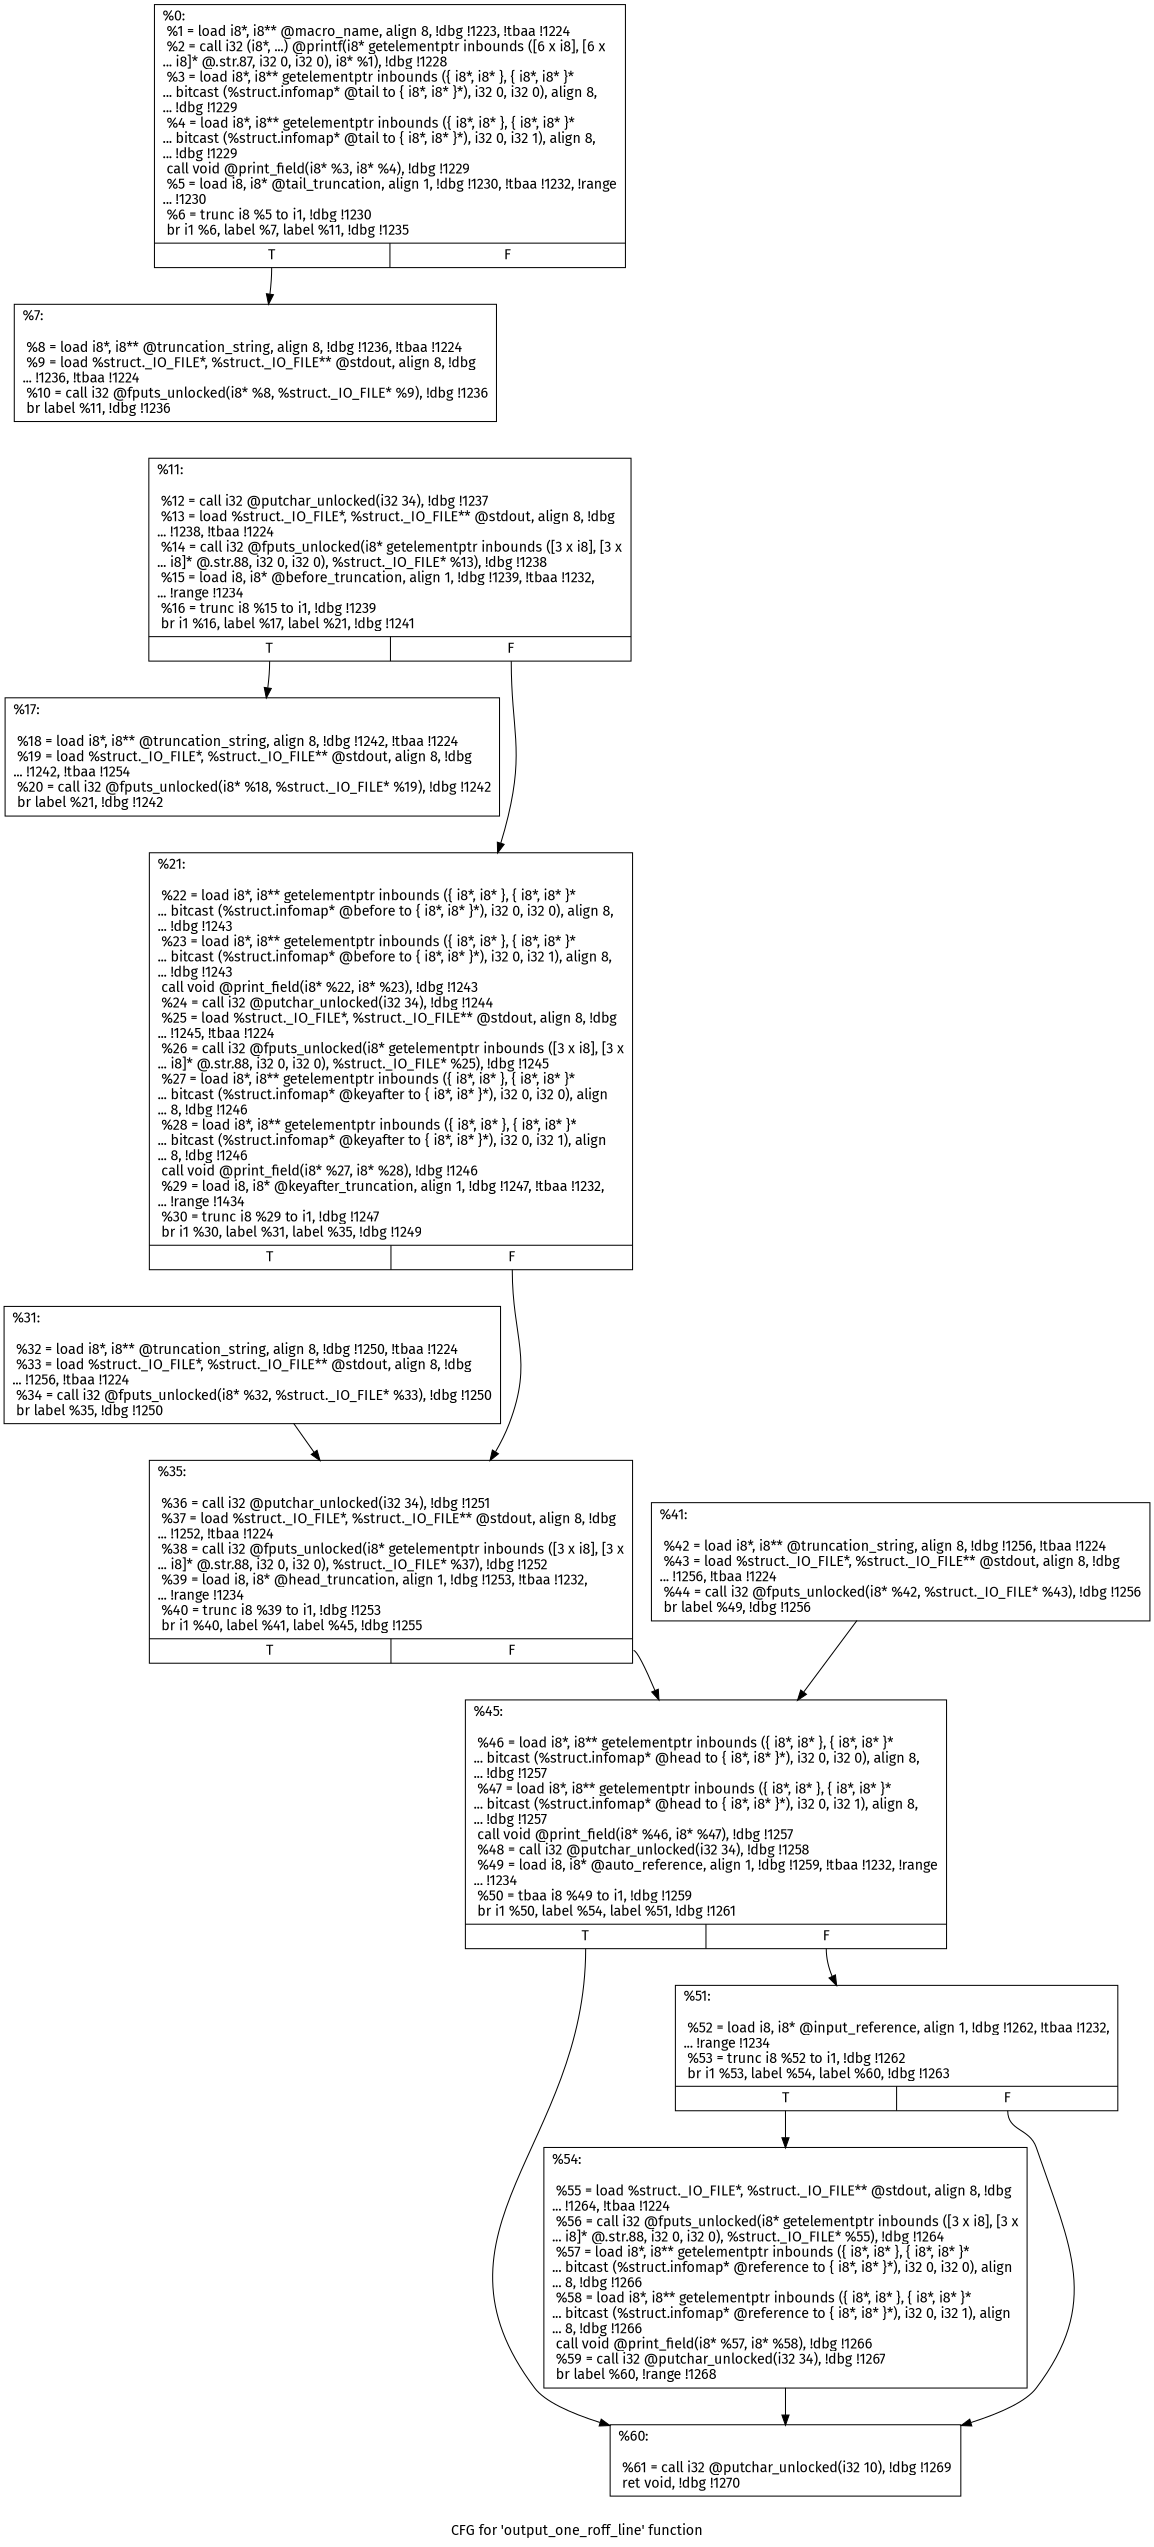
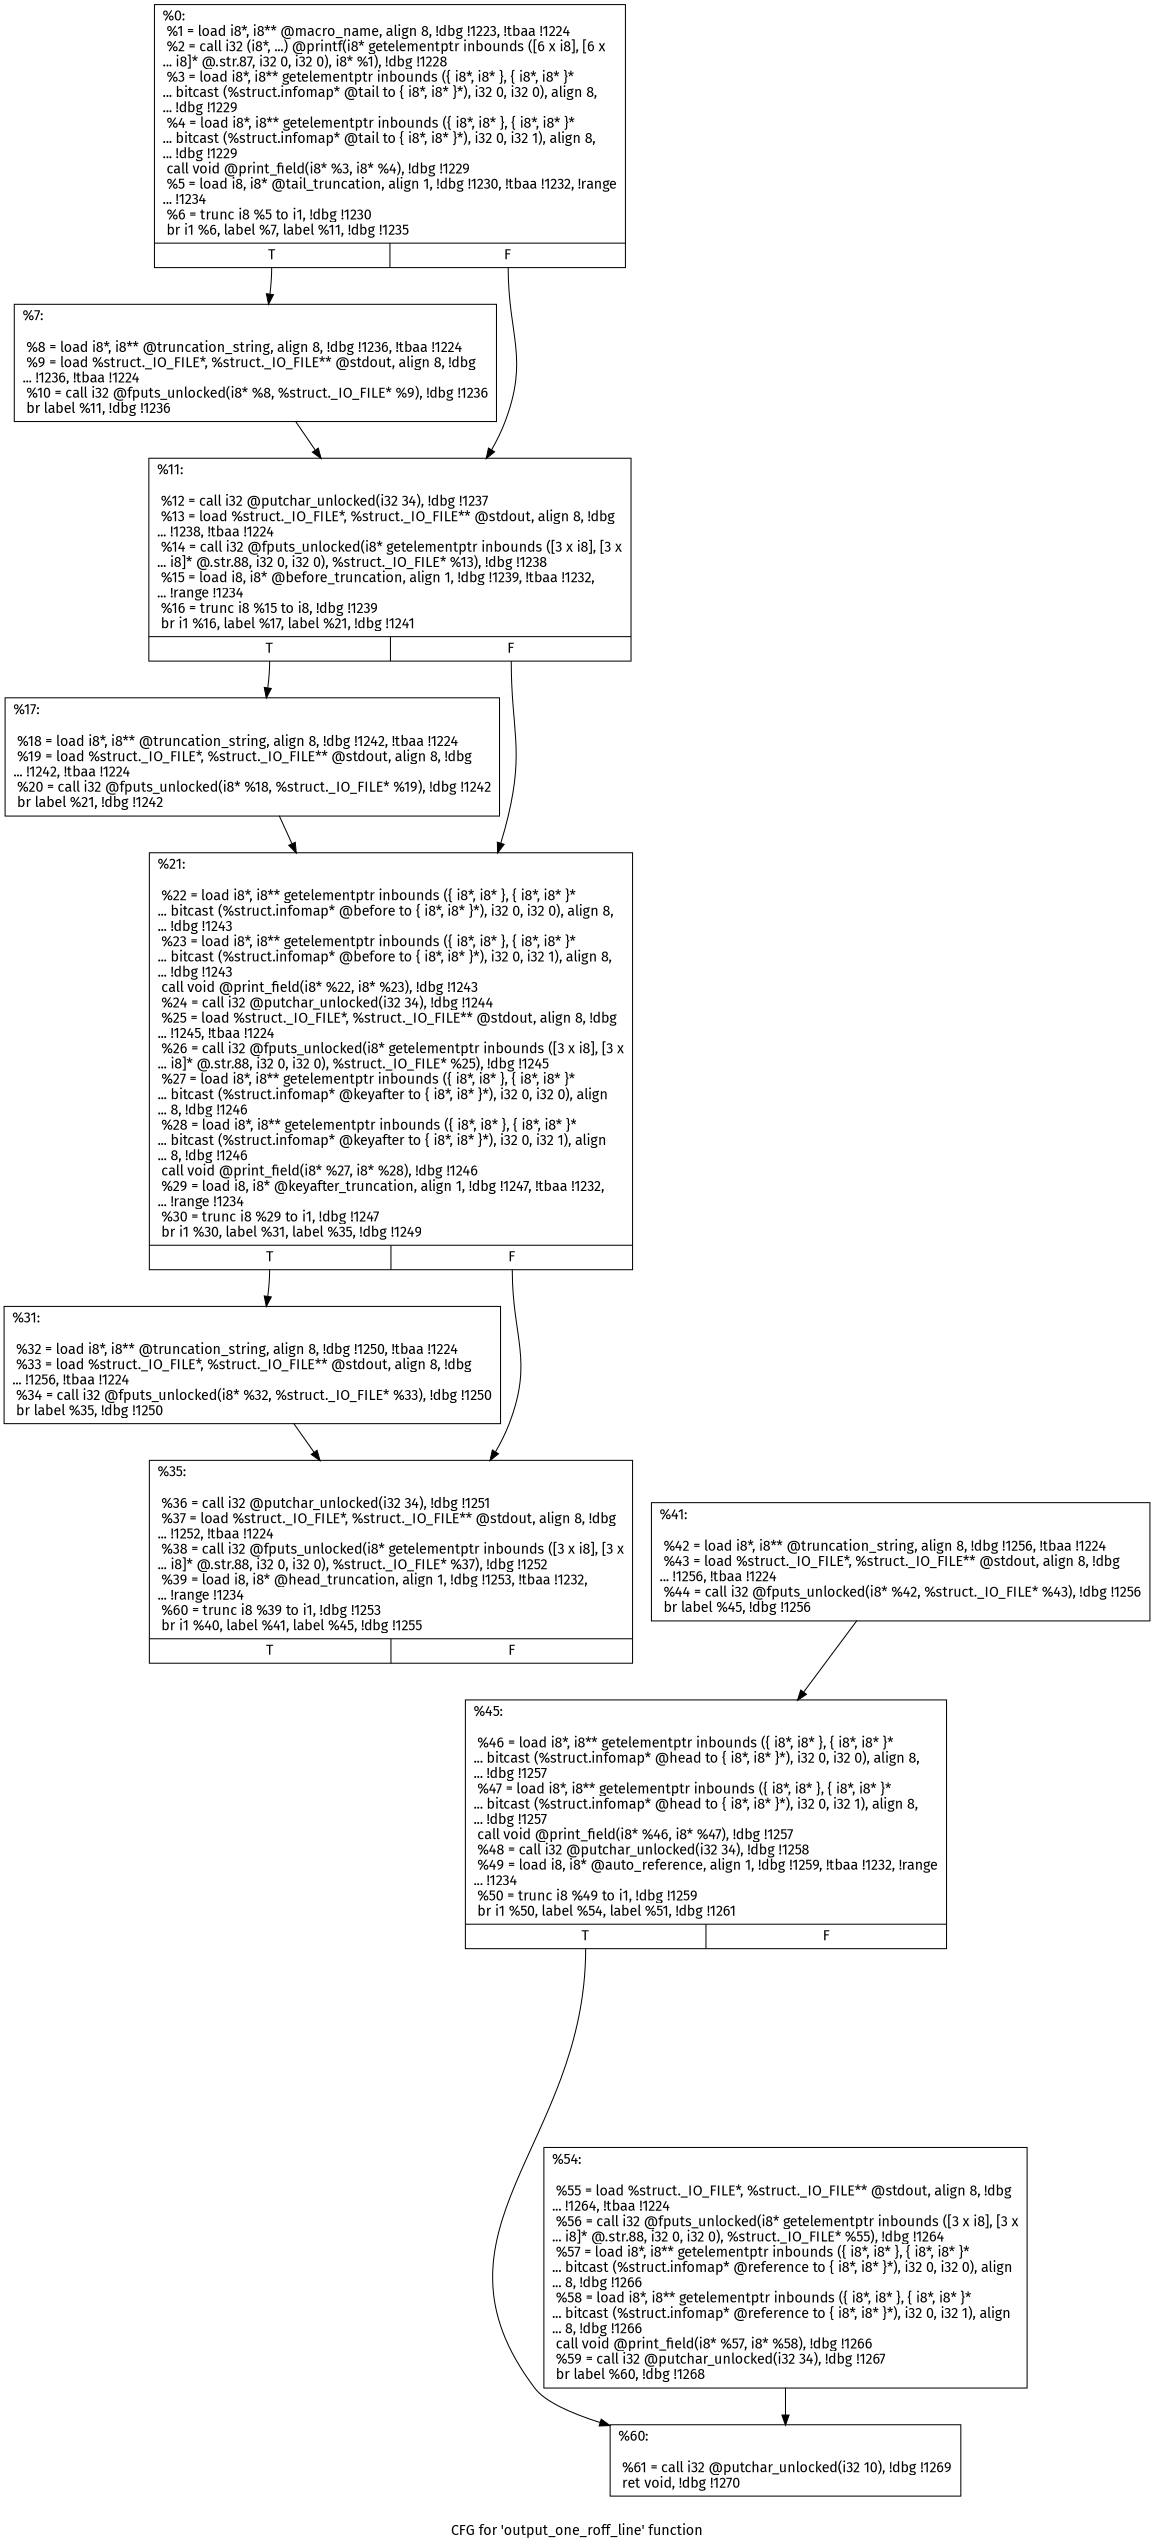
node "%0:": text "... !1230" -> "... !1234"
edge "%0:" -> "%11:": added
edge "%7:" -> "%11:": added
node "%11:": text "%16 = trunc i8 %15 to i1, !dbg !1239" -> "%16 = trunc i8 %15 to i8, !dbg !1239"
node "%17:": text "... !1242, !tbaa !1254" -> "... !1242, !tbaa !1224"
edge "%17:" -> "%21:": added
node "%21:": text "... !range !1434" -> "... !range !1234"
edge "%21:" -> "%31:": added
node "%41:": text "br label %49, !dbg !1256" -> "br label %45, !dbg !1256"
node "%35:": text "%40 = trunc i8 %39 to i1, !dbg !1253" -> "%60 = trunc i8 %39 to i1, !dbg !1253"
edge "%35:" -> "%45:": removed
node "%45:": text "%50 = tbaa i8 %49 to i1, !dbg !1259" -> "%50 = trunc i8 %49 to i1, !dbg !1259"
node "%51:": removed
node "%54:": text "br label %60, !range !1268" -> "br label %60, !dbg !1268"
